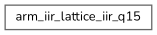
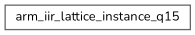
node "arm_iir_lattice_iir_q15": label "arm_iir_lattice_iir_q15" -> "arm_iir_lattice_instance_q15"
